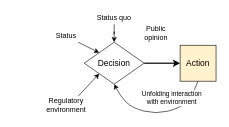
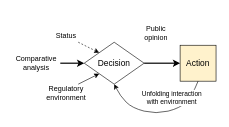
node "Status quo": removed
edge "Status quo" -> "Decision": removed
edge "Status" -> "Decision": style solid -> dashed
node "Comparativeanalysis": added
edge "Comparativeanalysis" -> "Decision": added
node "Regulatory environment": moved (66, 105) -> (66, 93)
